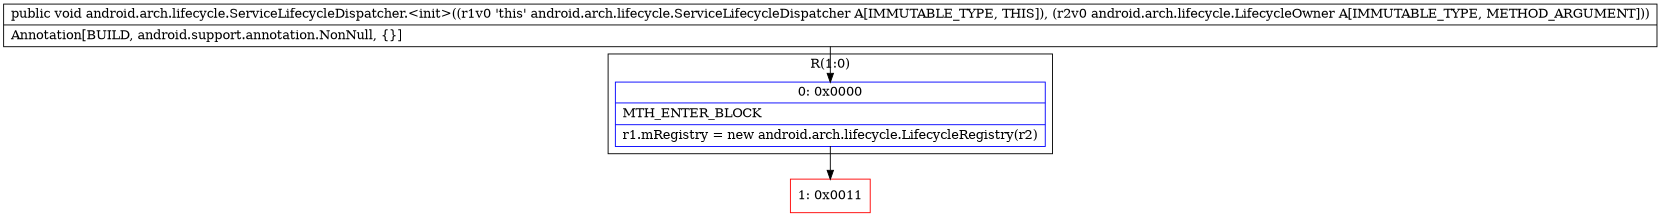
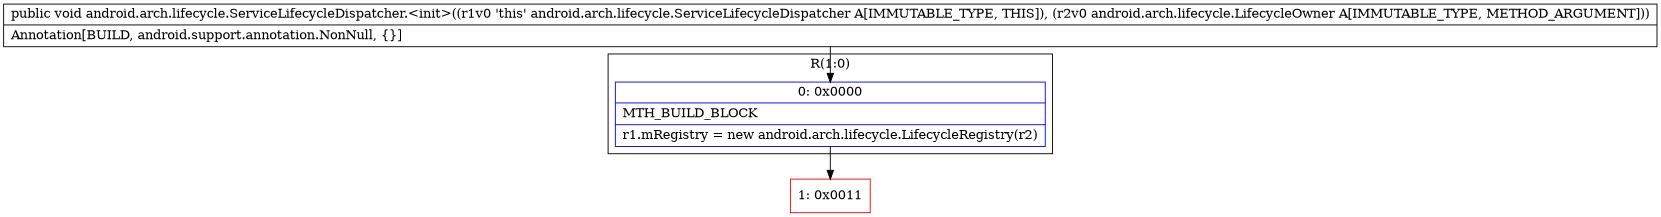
node "0: 0x0000": text "MTH_ENTER_BLOCK" -> "MTH_BUILD_BLOCK"
